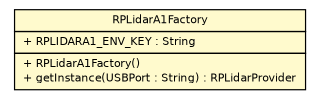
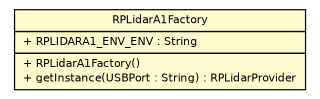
node "RPLidarA1Factory": text "+ RPLIDARA1_ENV_KEY : String" -> "+ RPLIDARA1_ENV_ENV : String"
